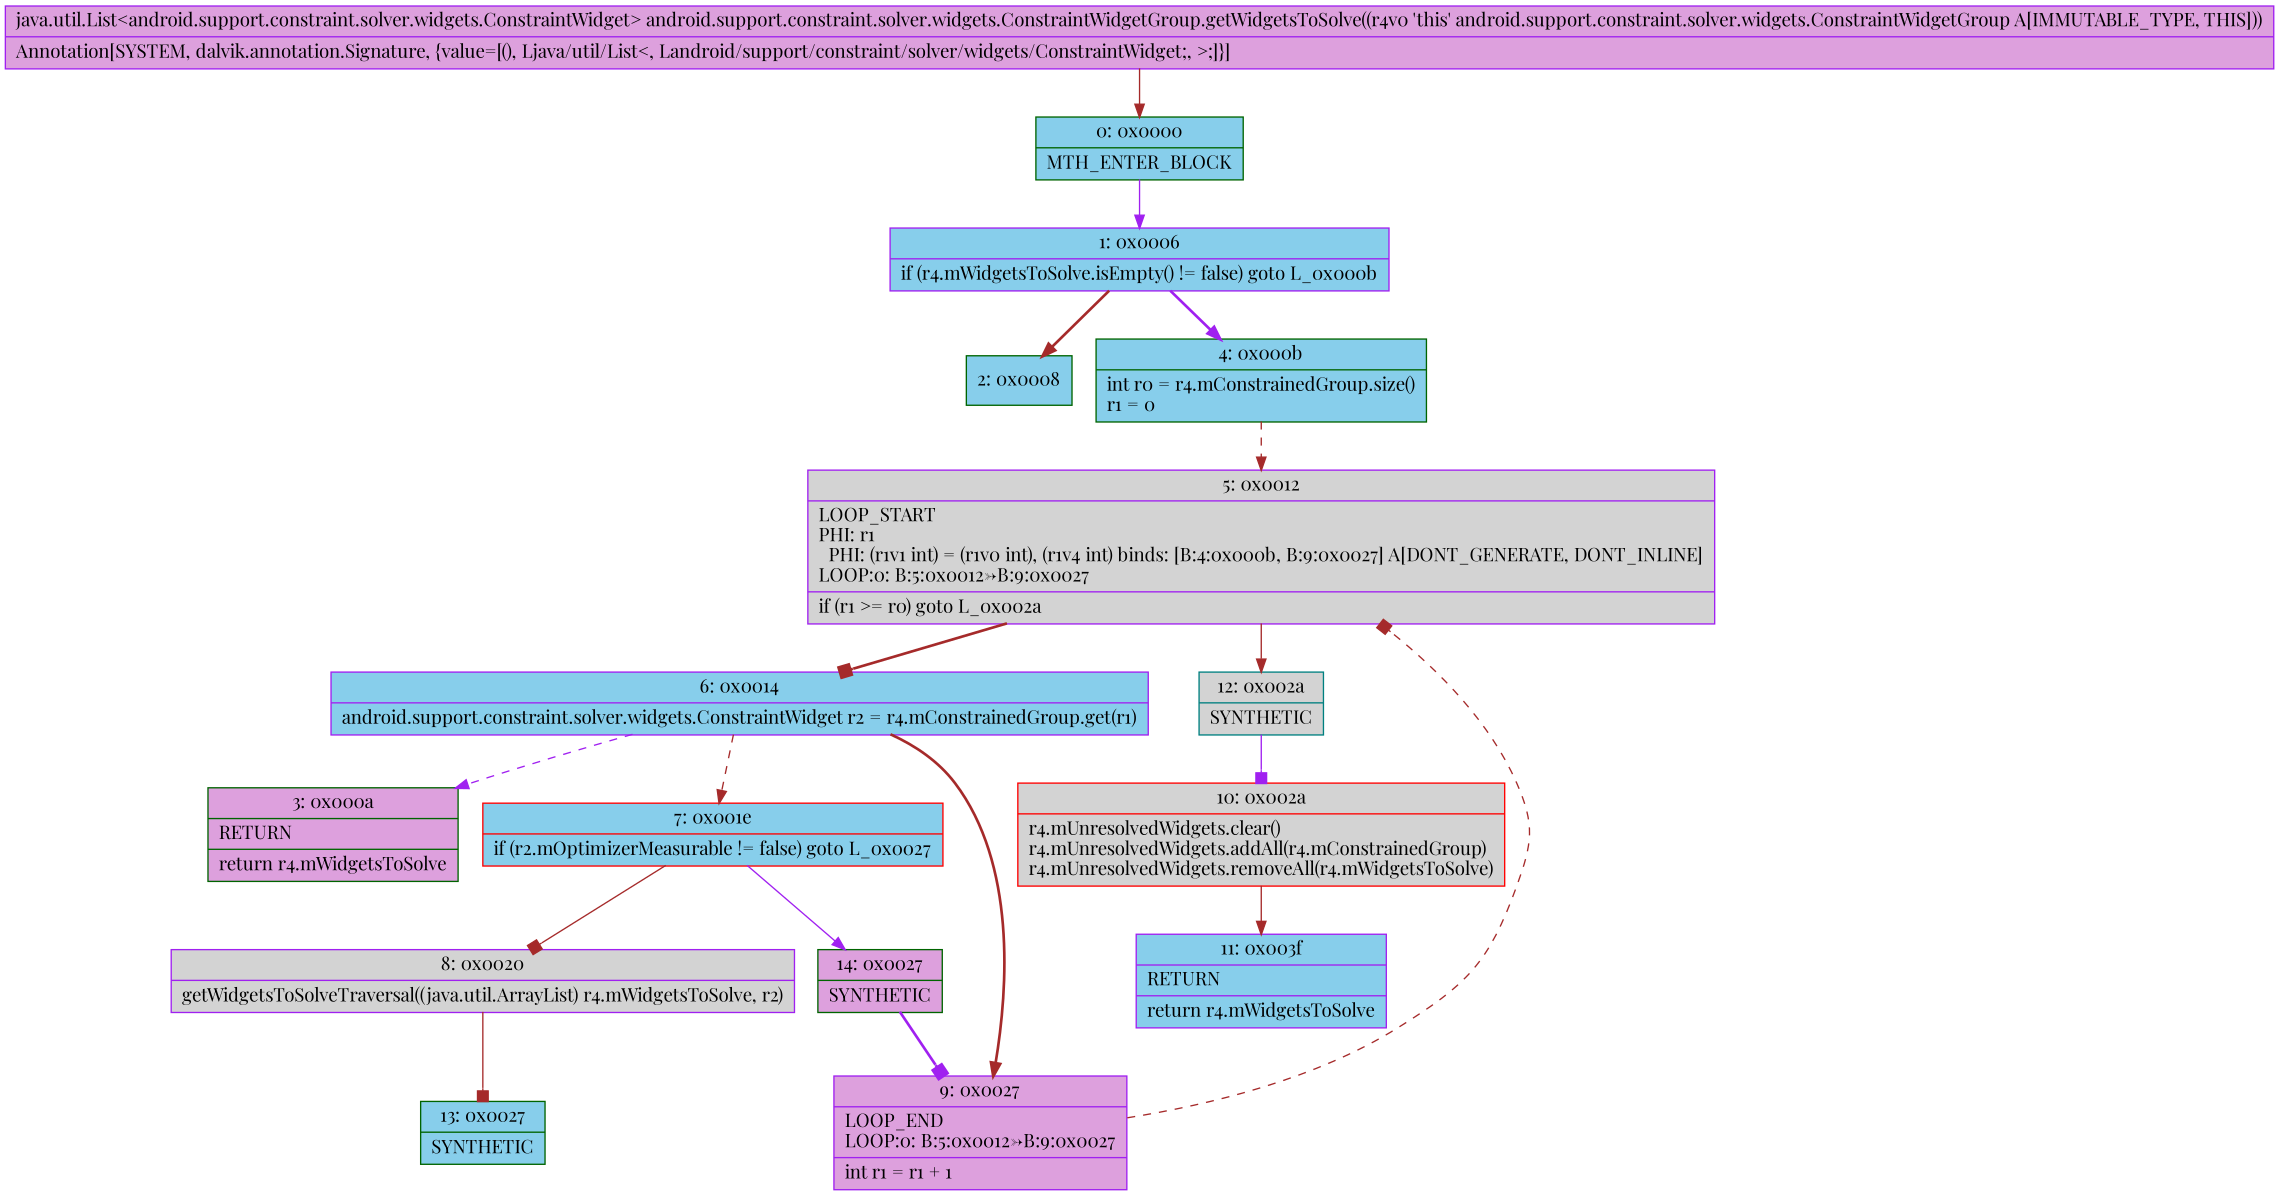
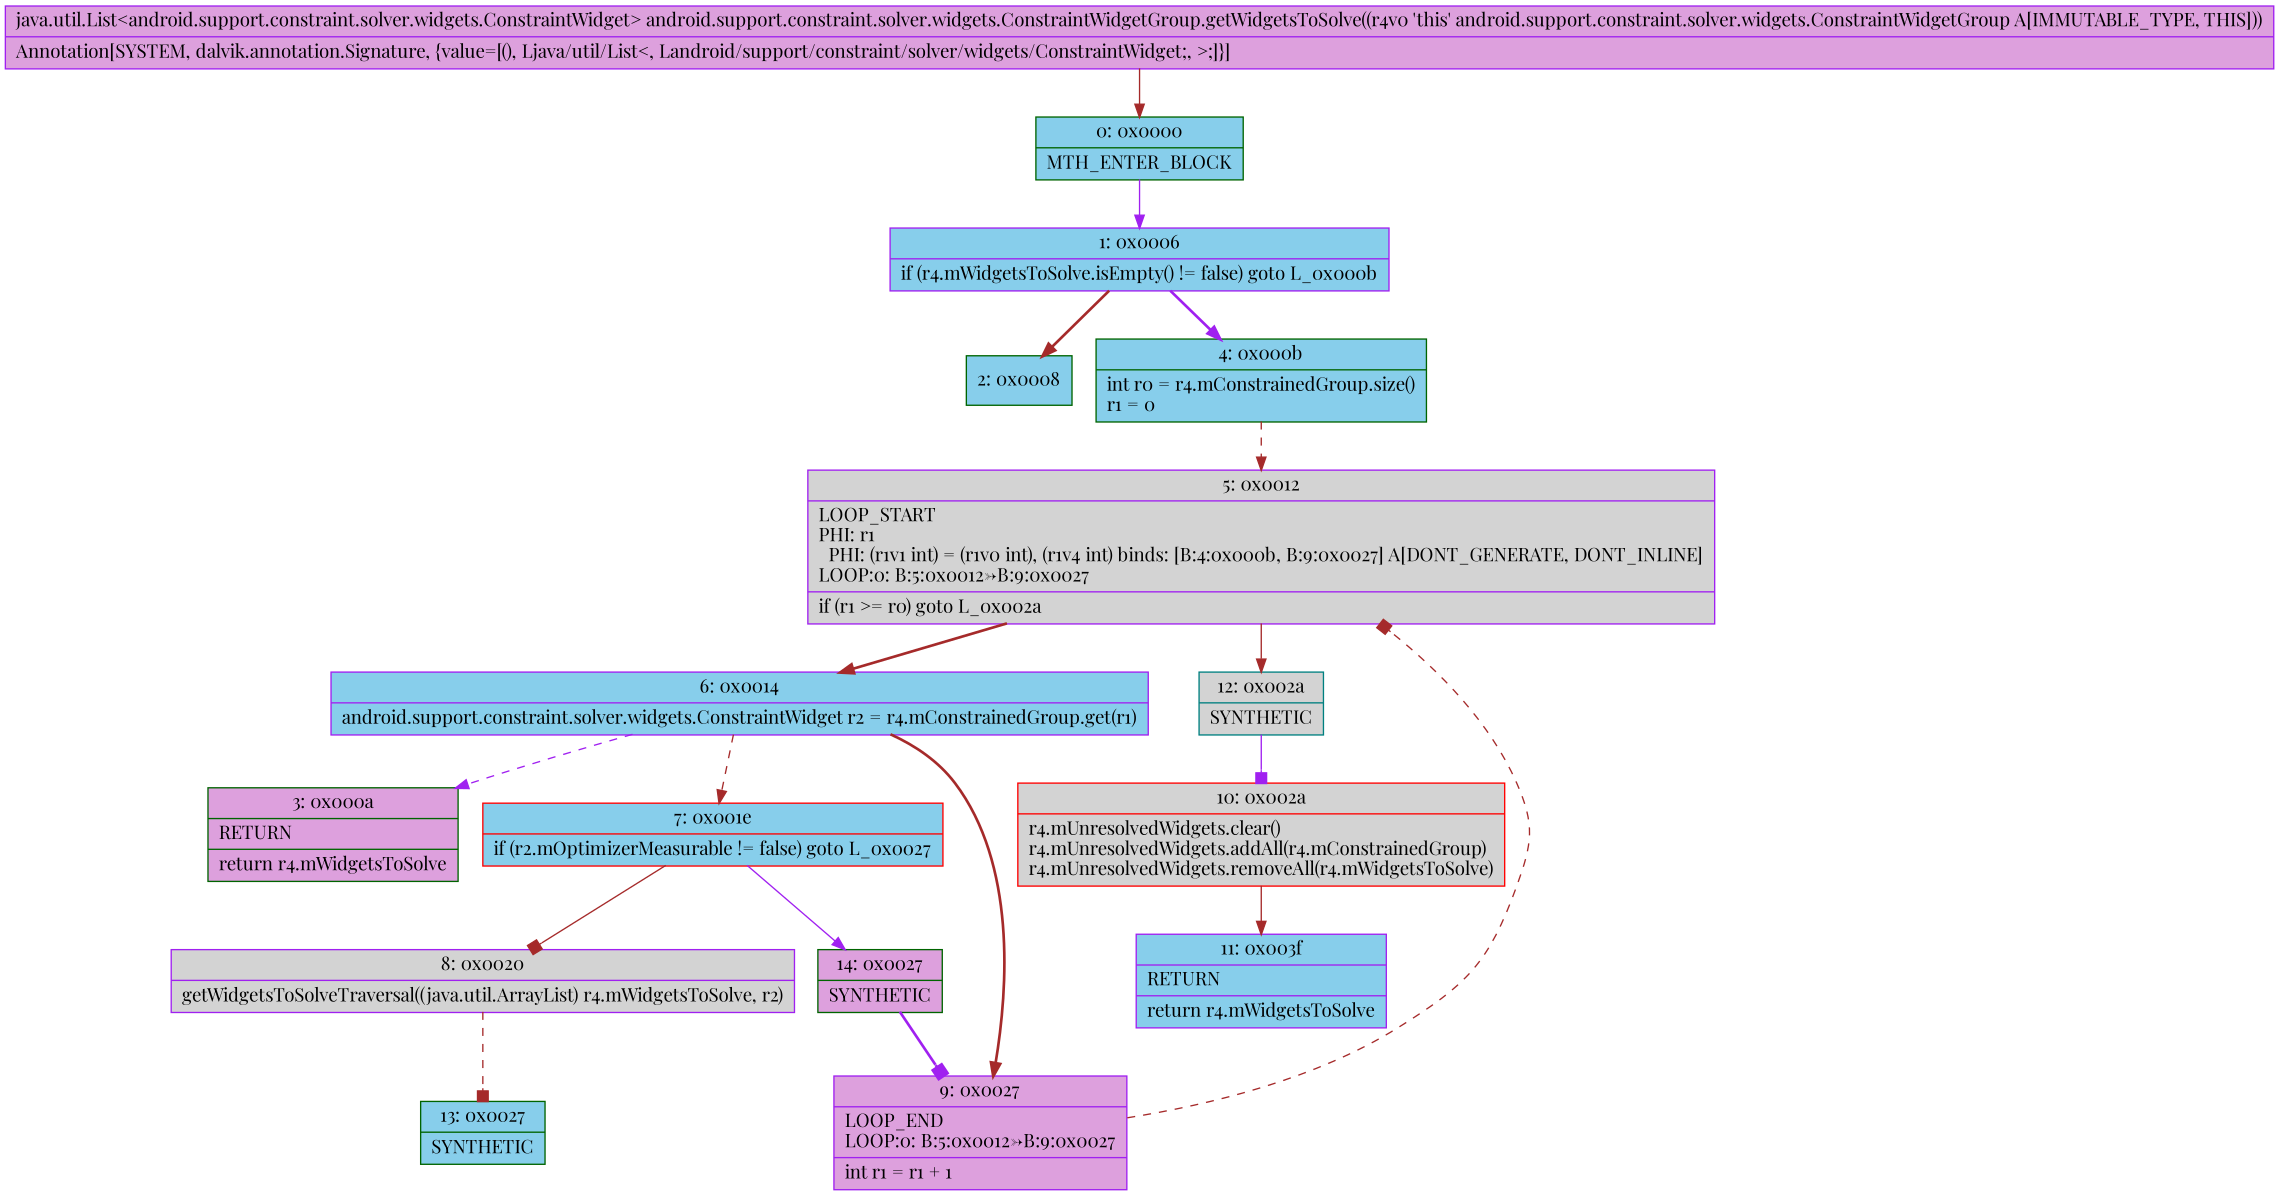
edge "5: 0x0012" -> "6: 0x0014": arrowhead box -> normal
edge "8: 0x0020" -> "13: 0x0027": style solid -> dashed
